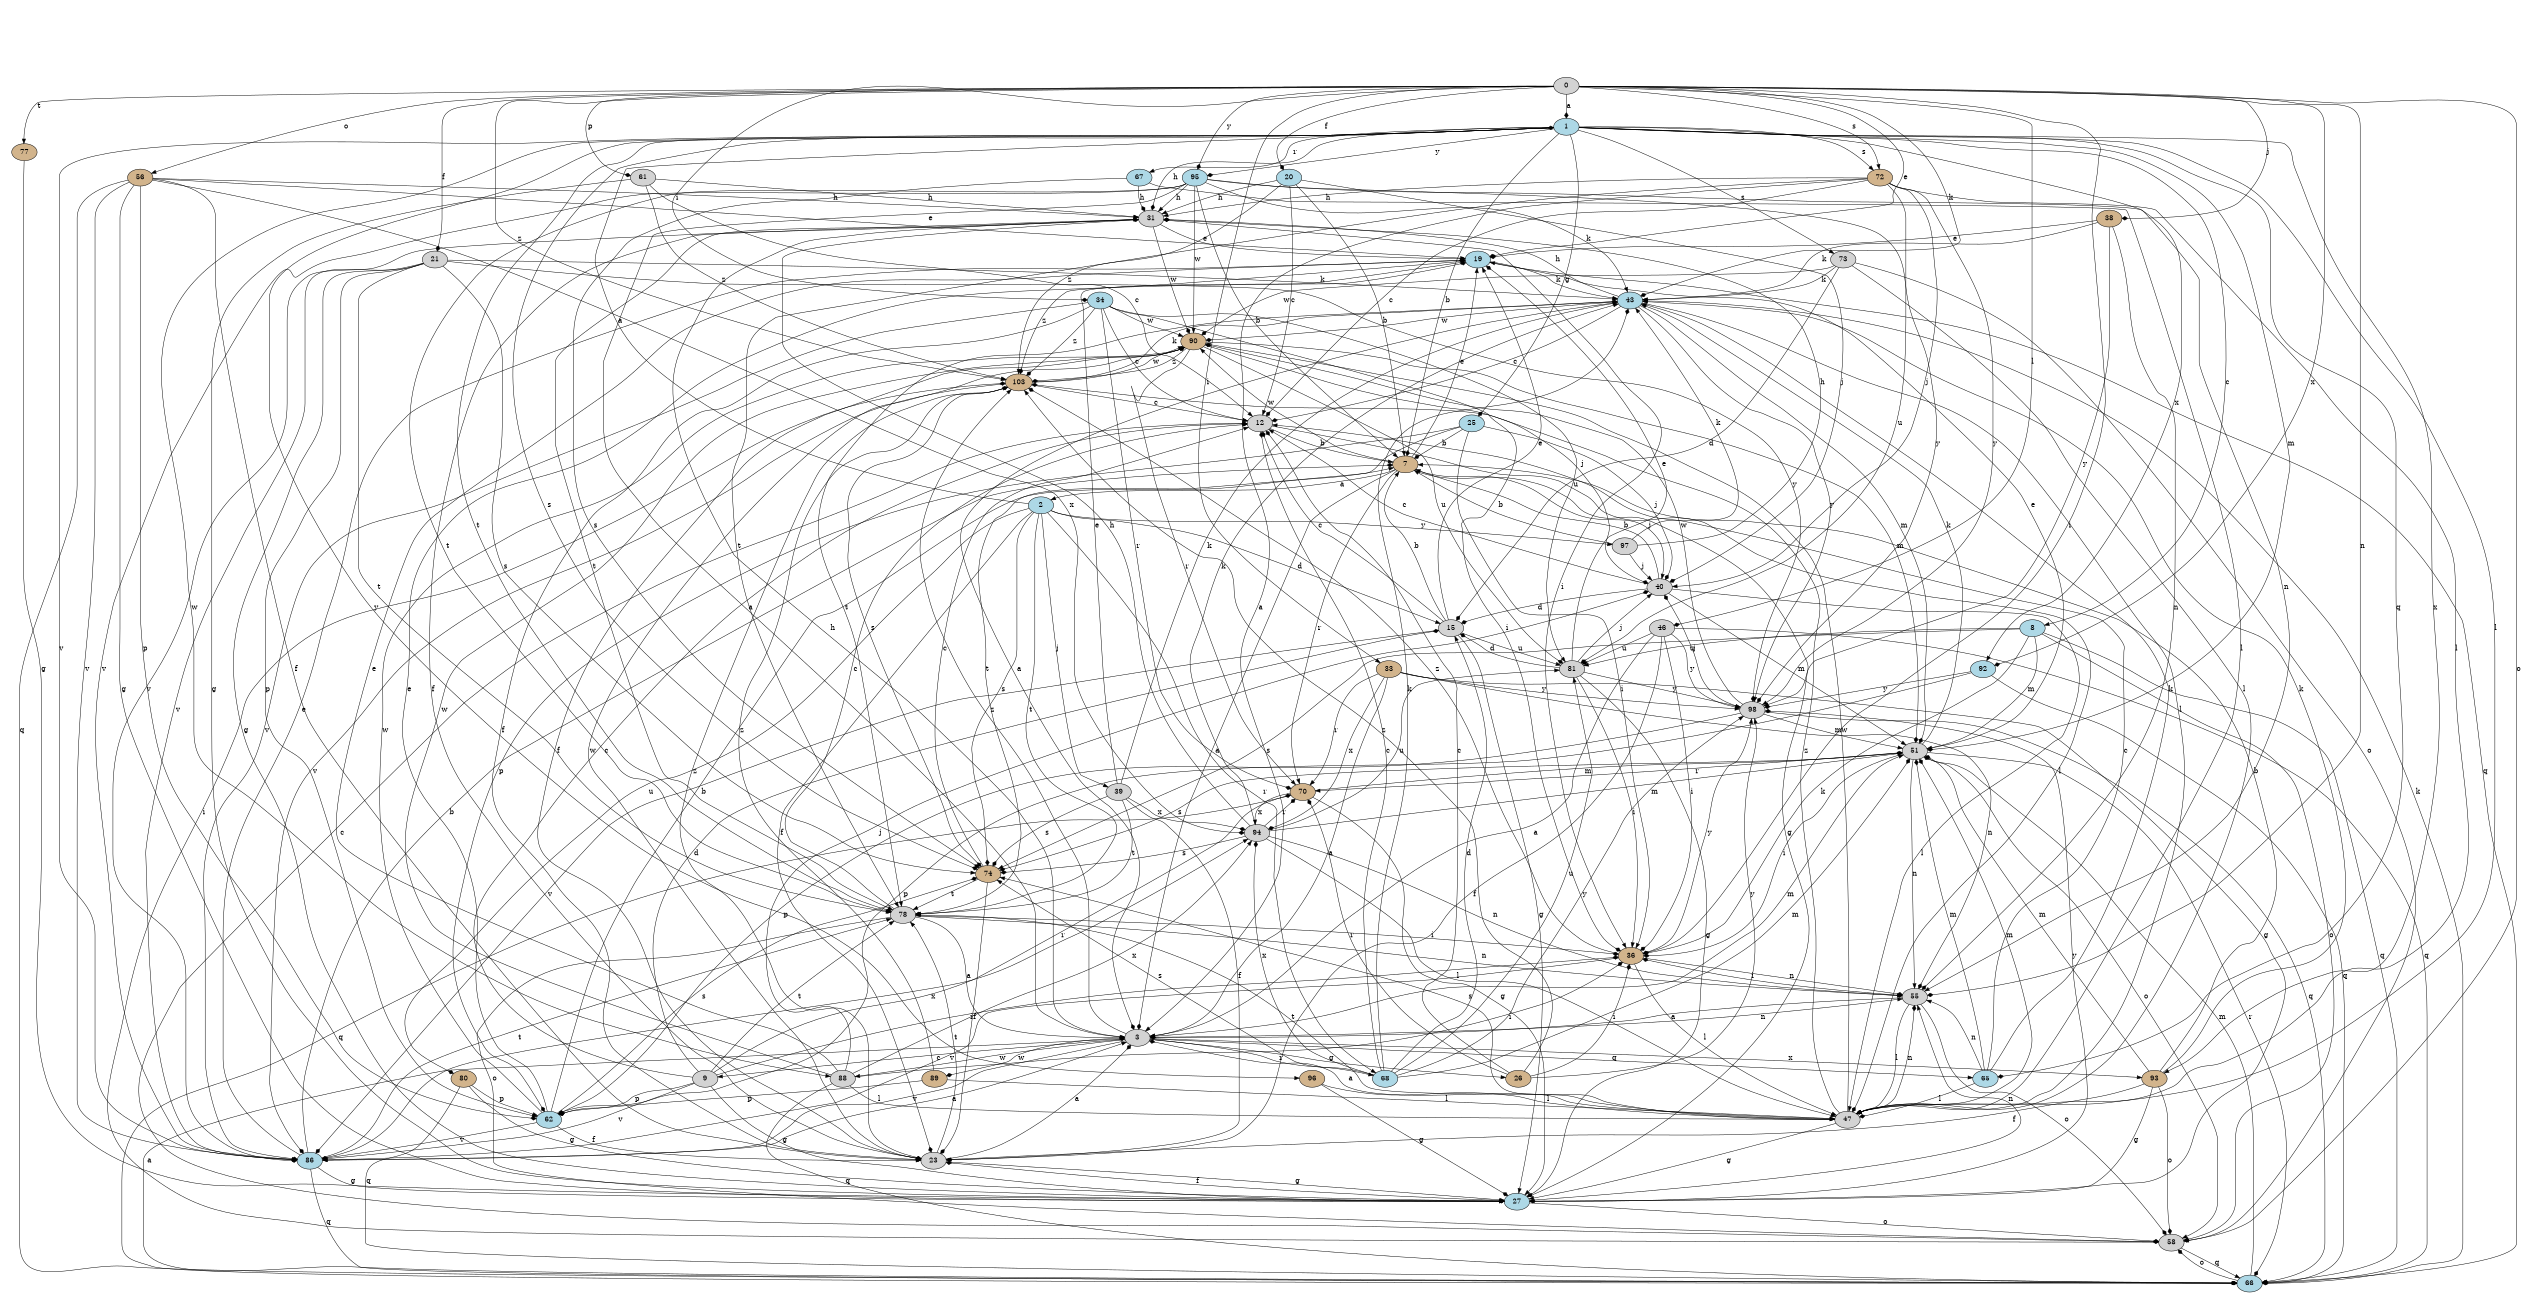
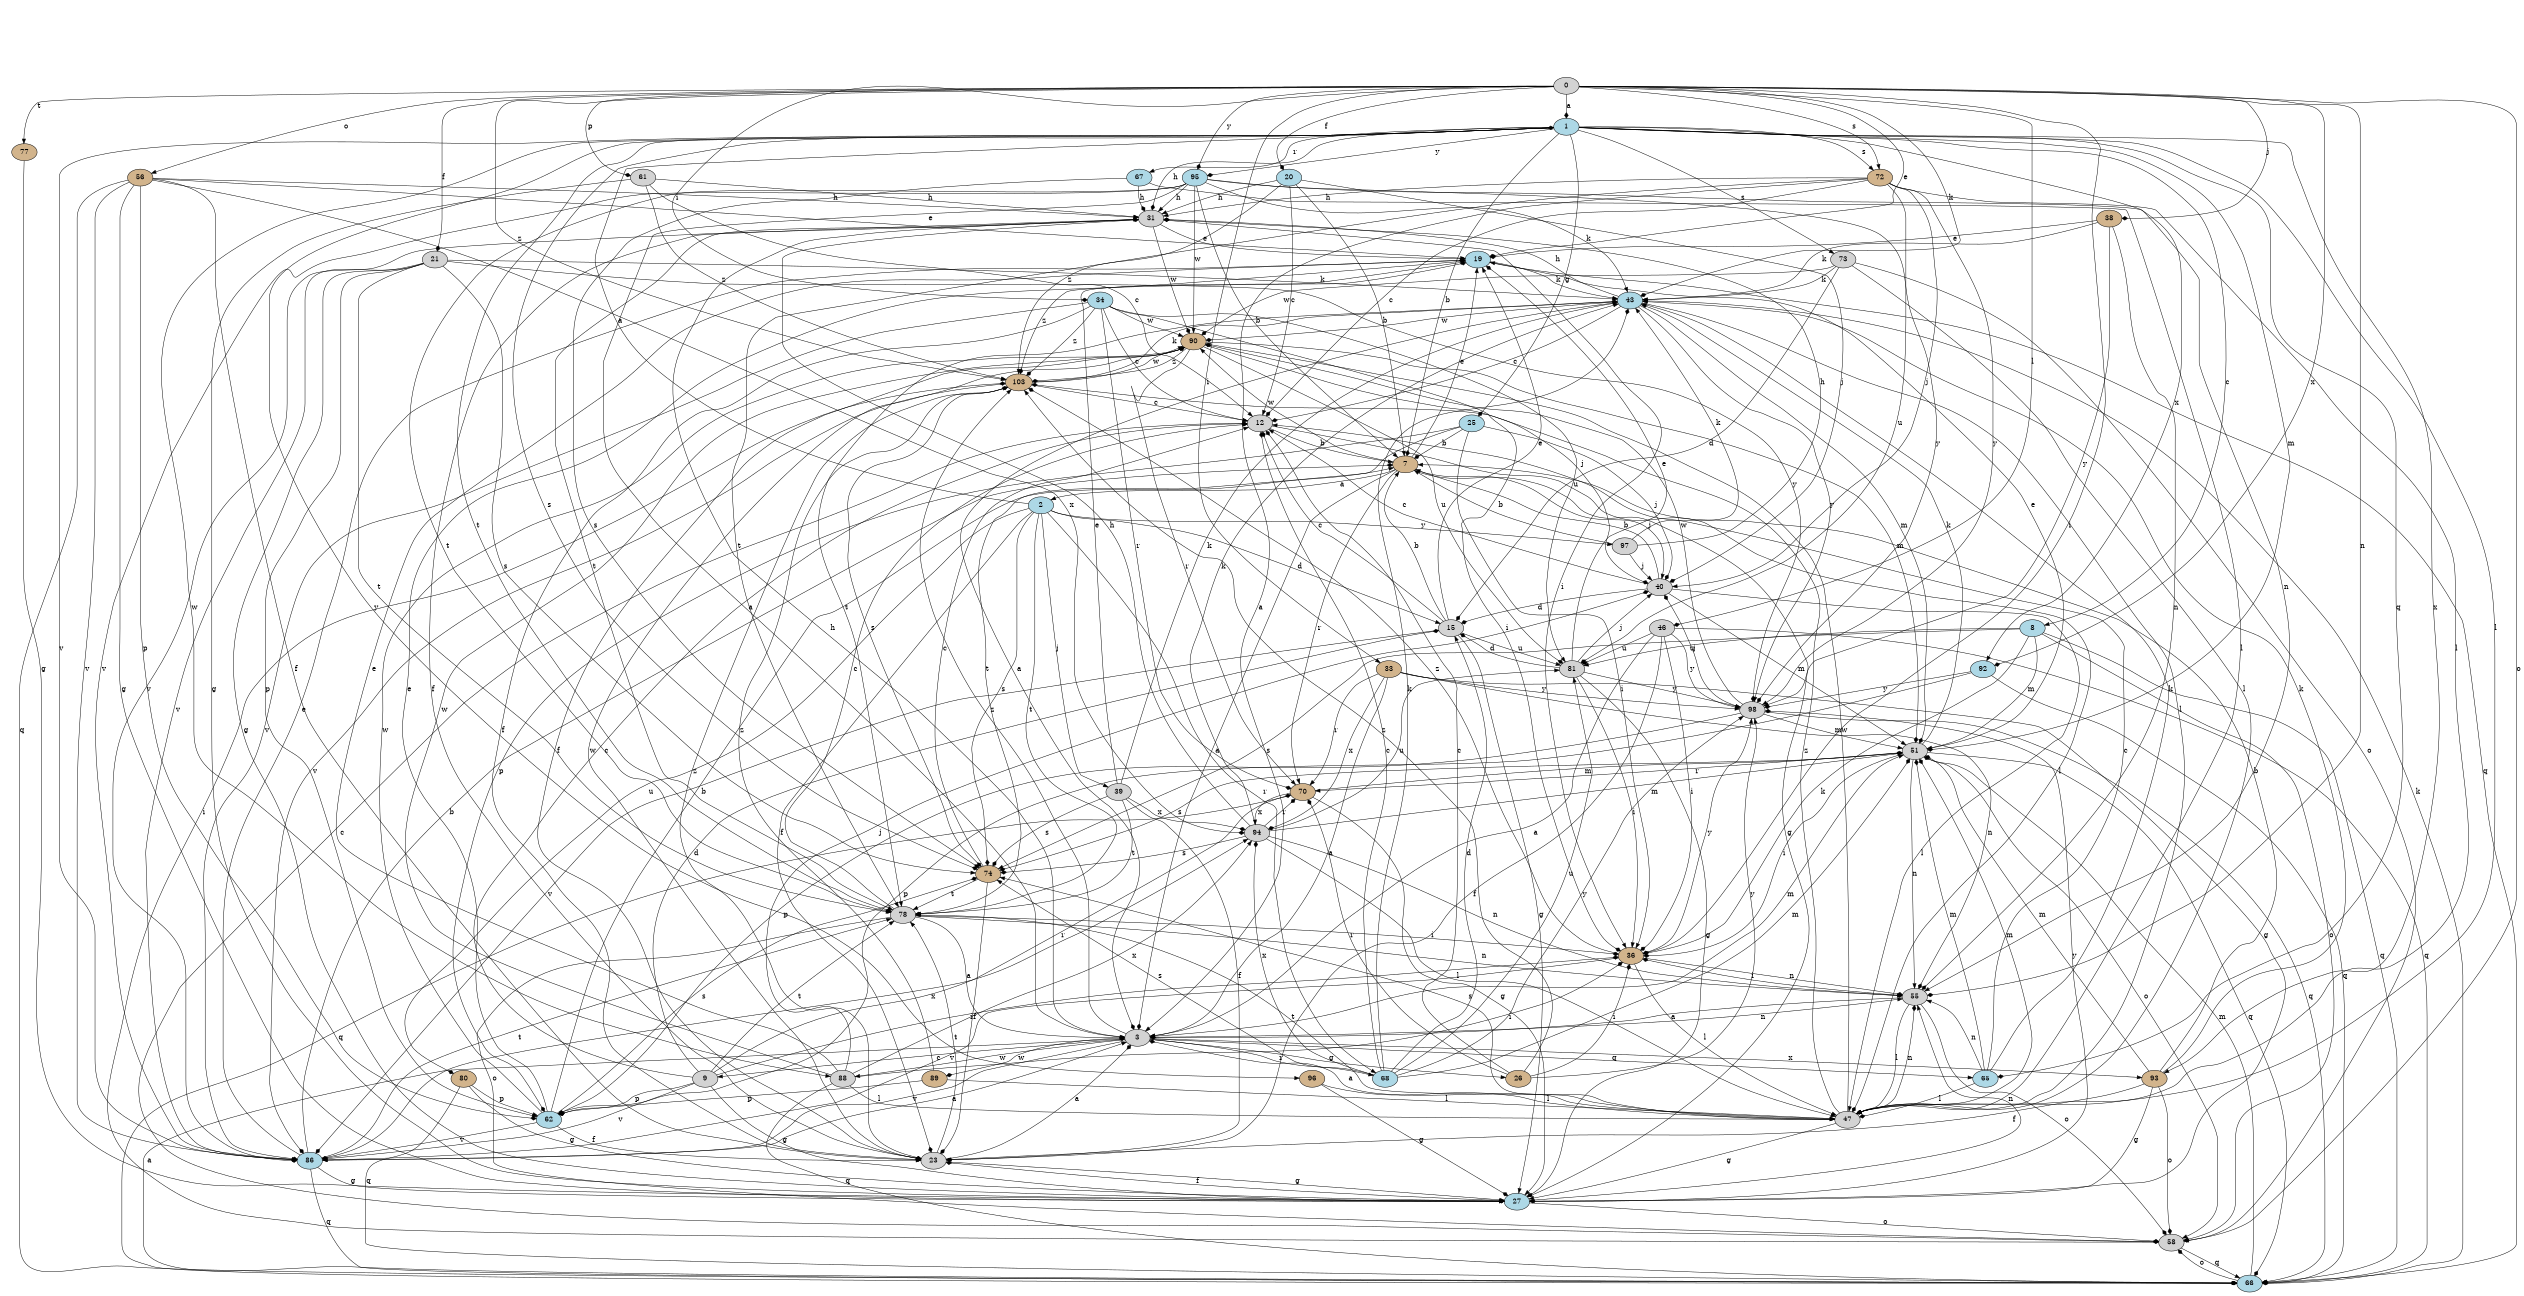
edge "51" -> "66": label "r" -> "q"
